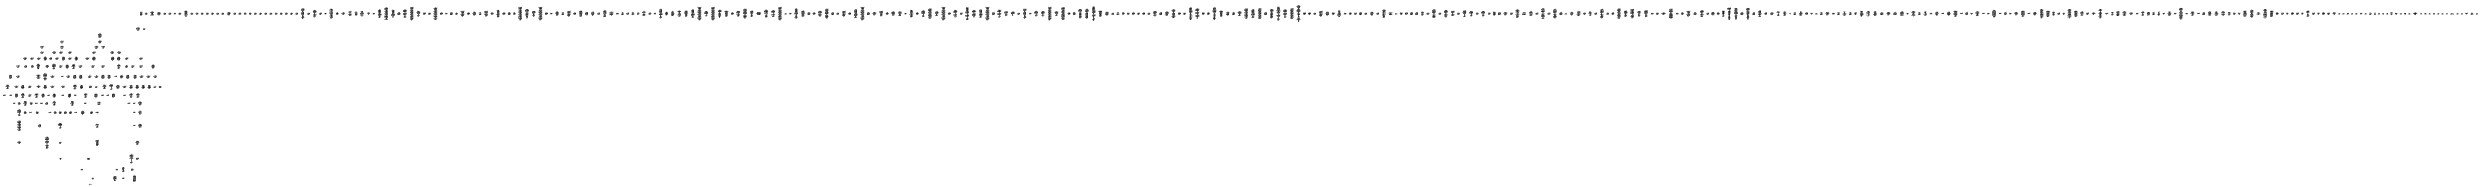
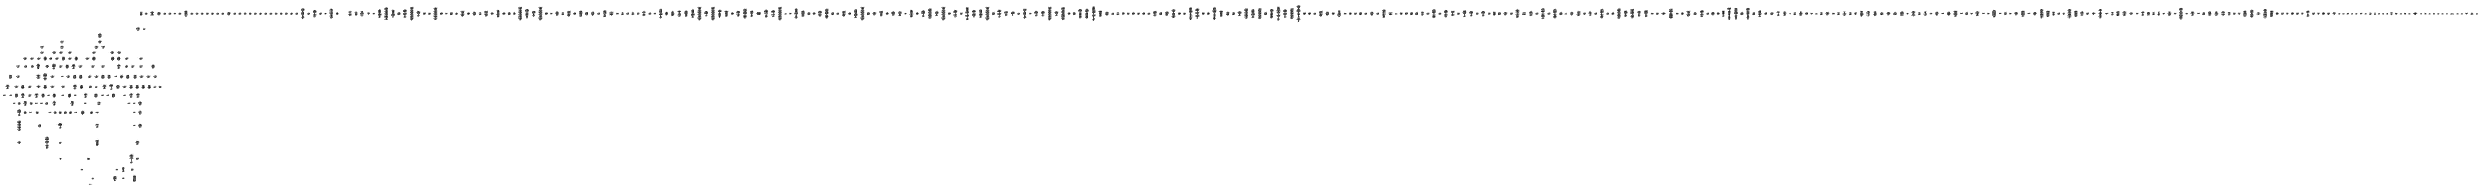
node "# 0x59e PUSHX LogicData LT PUSHX Data JUMPI": removed
